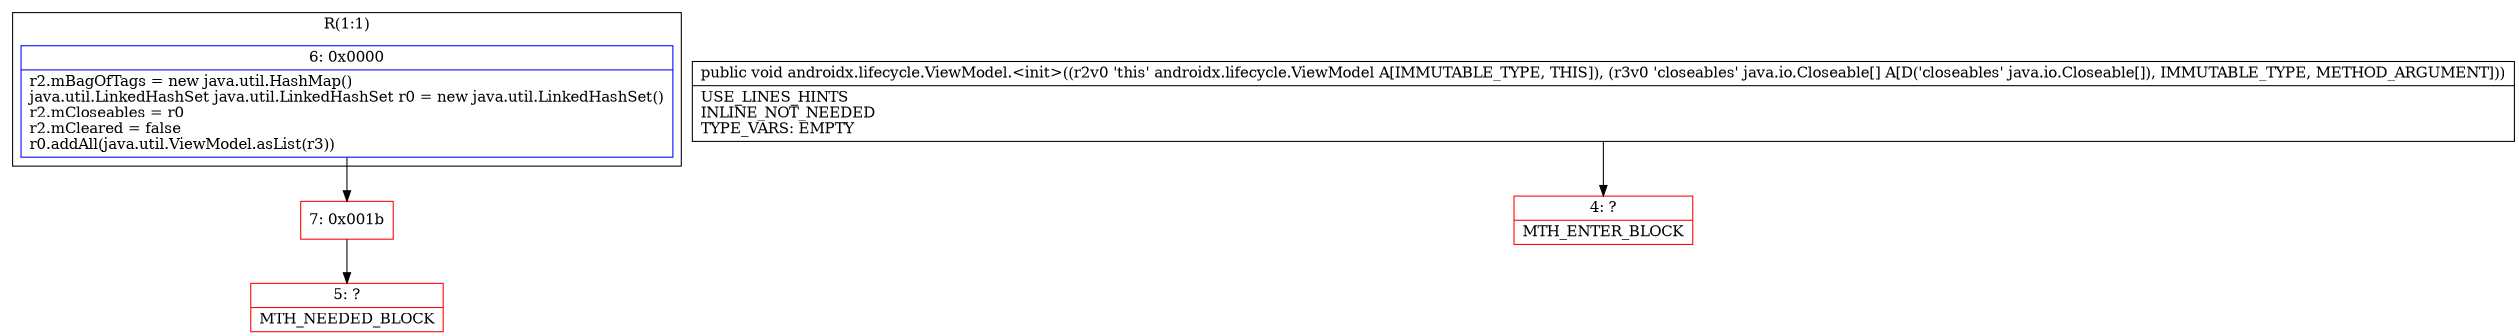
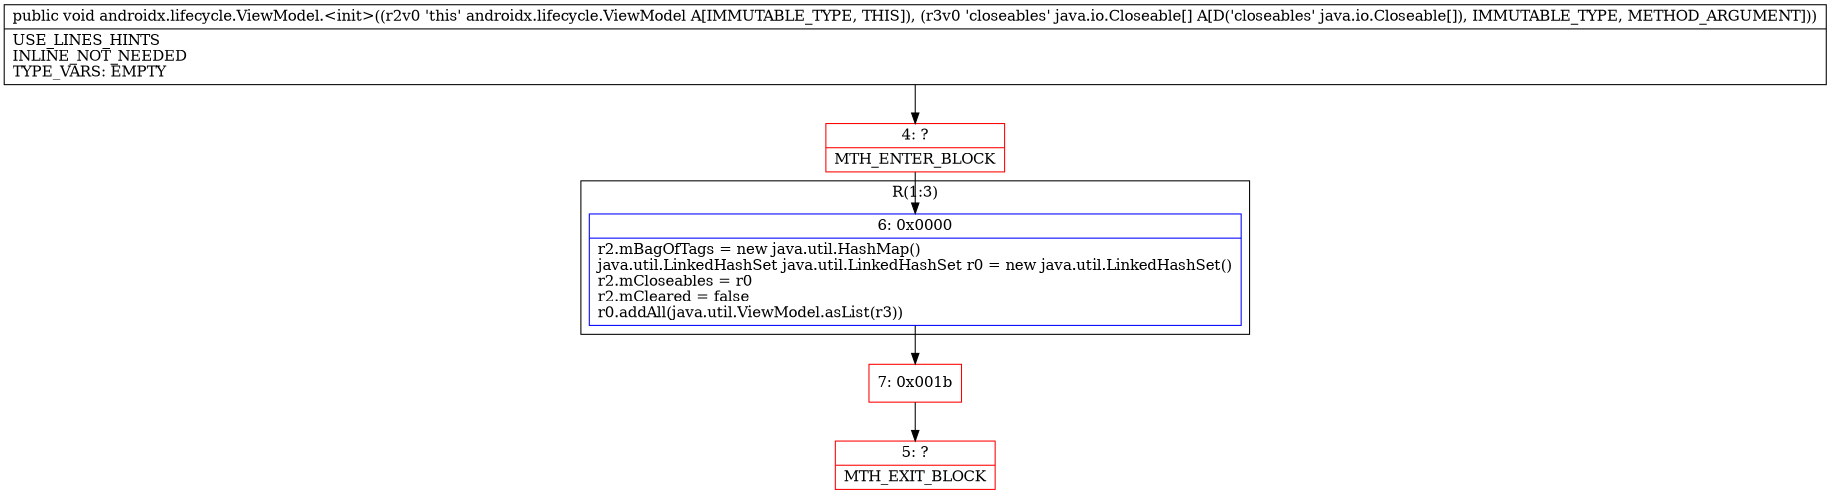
cluster "R(1:1)": label "R(1:1)" -> "R(1:3)"
edge "4: ?" -> "6: 0x0000": added
node "5: ?": text "MTH_NEEDED_BLOCK" -> "MTH_EXIT_BLOCK"
